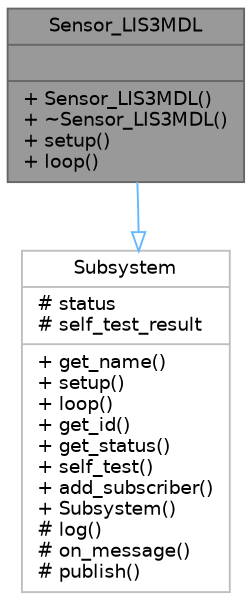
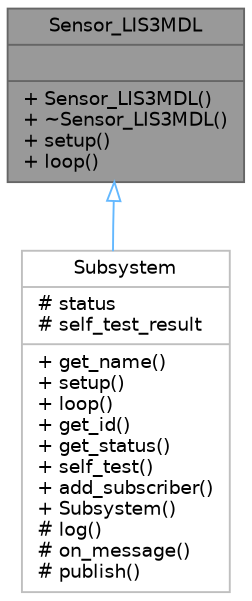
edge "Sensor_LIS3MDL" -> "Subsystem": reversed
